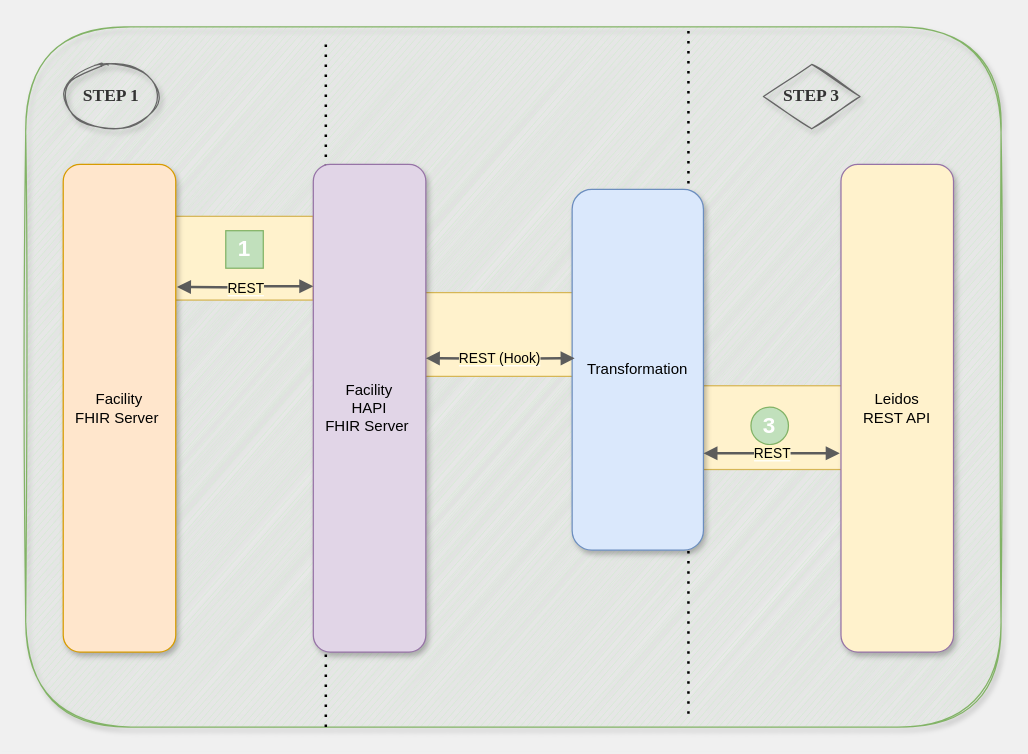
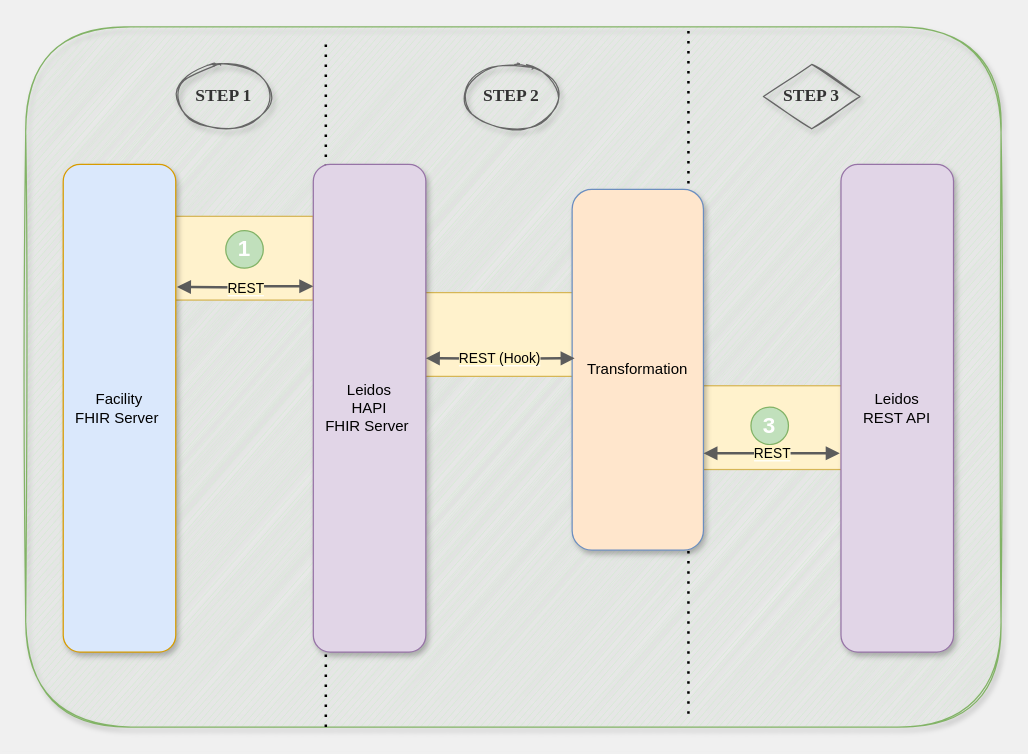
node "STEP 1": moved (111, 97) -> (224, 97)
node "STEP 2": added
node "1": shape rectangle -> ellipse
node "Transformation": fillcolor #dae8fc -> #ffe6cc
node "Facility FHIR Server": fillcolor #ffe6cc -> #dae8fc
node "Facility HAPI FHIR Server": label "Facility HAPI FHIR Server" -> "Leidos HAPI FHIR Server"
node "Leidos REST API": fillcolor #fff2cc -> #e1d5e7
